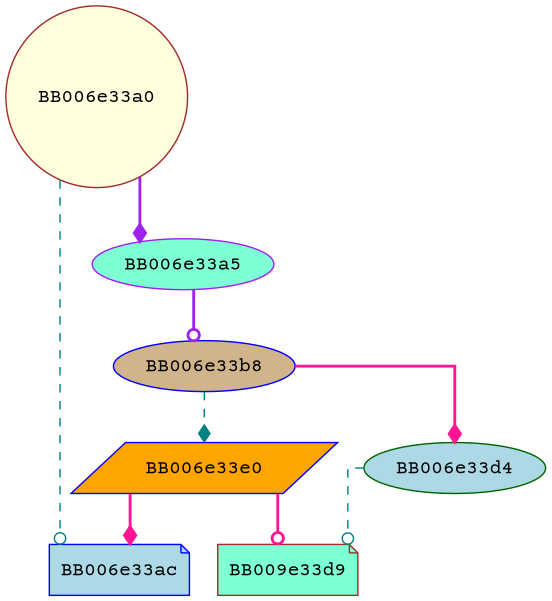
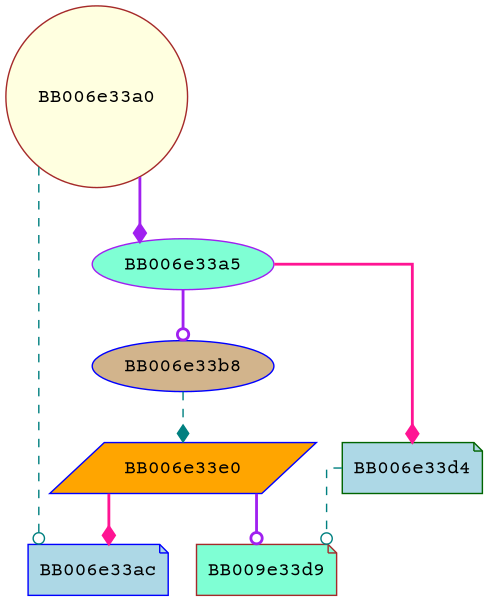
edge "BB006e33b8" -> "BB006e33d4": now "BB006e33a5" -> "BB006e33d4"
node "BB006e33d4": shape ellipse -> note
edge "BB006e33e0" -> "BB009e33d9": color deeppink -> purple
